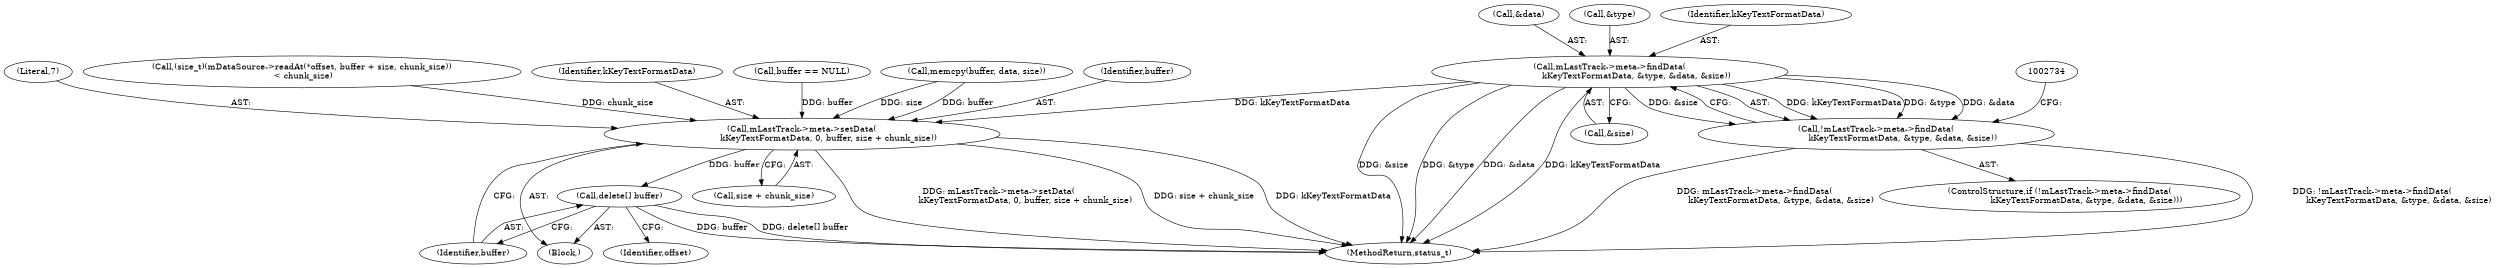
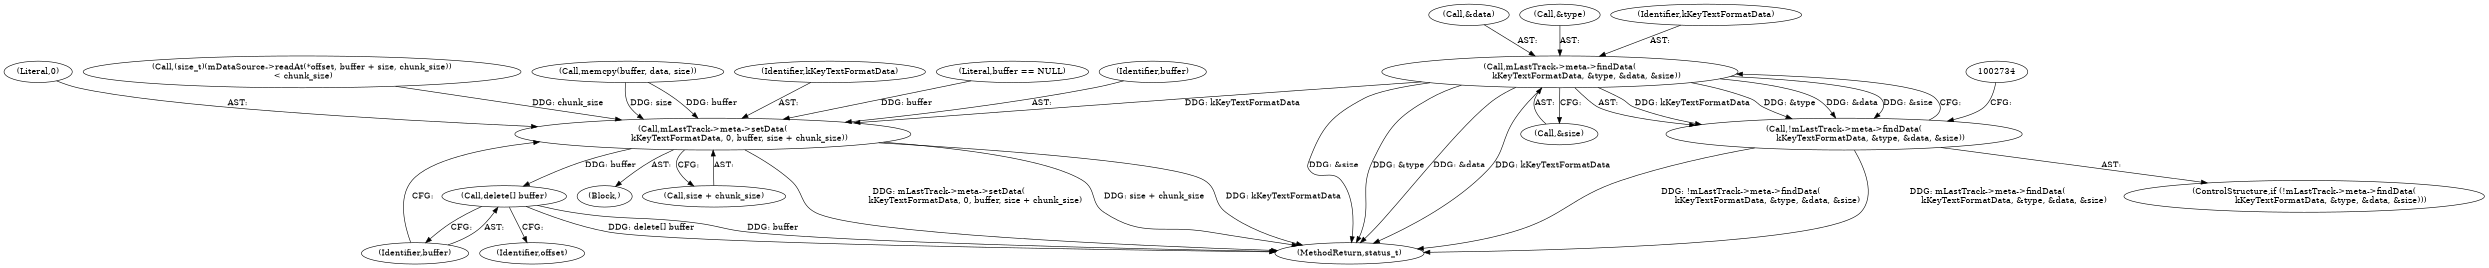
node "(Literal,7)": label "(Literal,7)" -> "(Literal,0)"
node "(Call,buffer == NULL)": label "(Call,buffer == NULL)" -> "(Literal,buffer == NULL)"
edge "(Call,delete[] buffer)" -> "(Block,)": removed, label "AST:"
